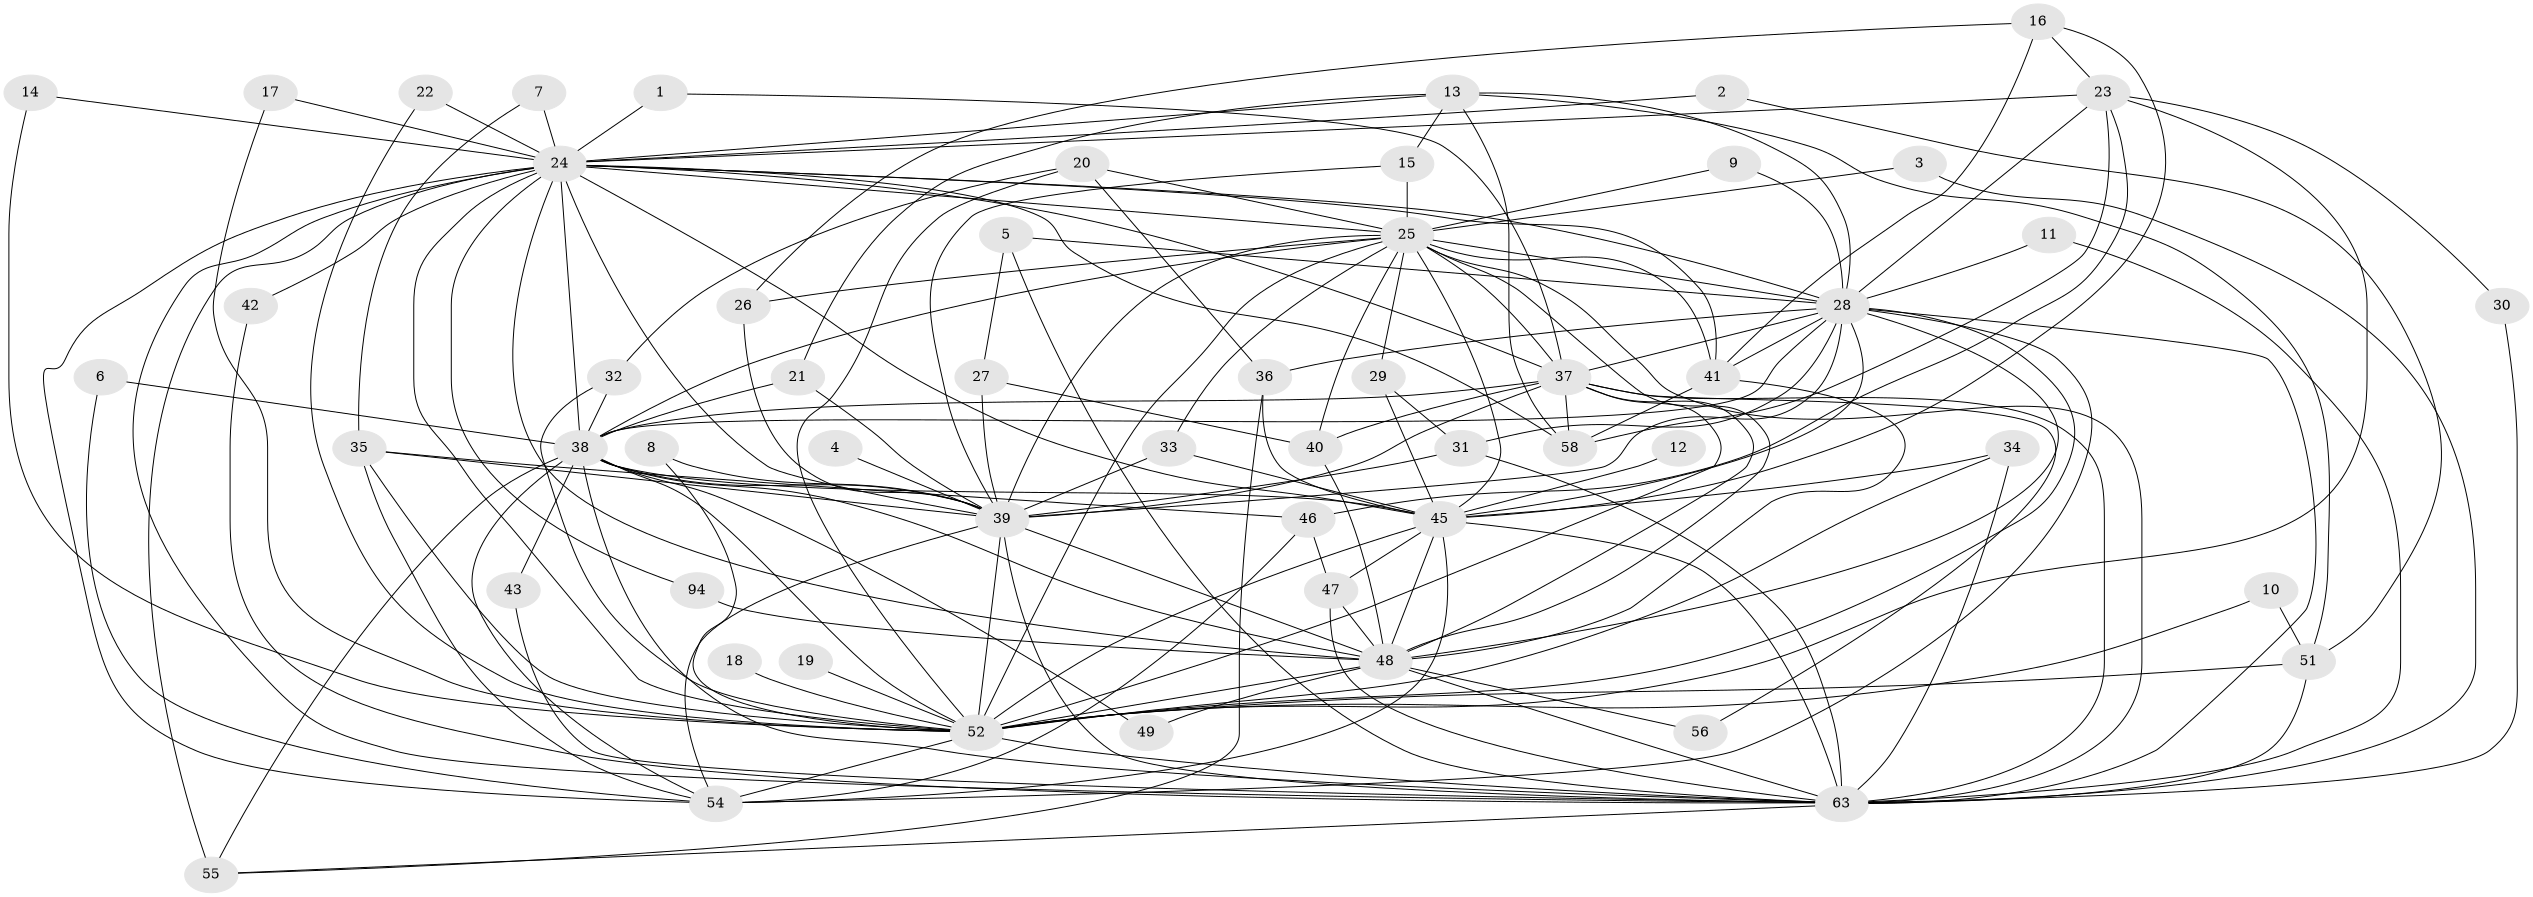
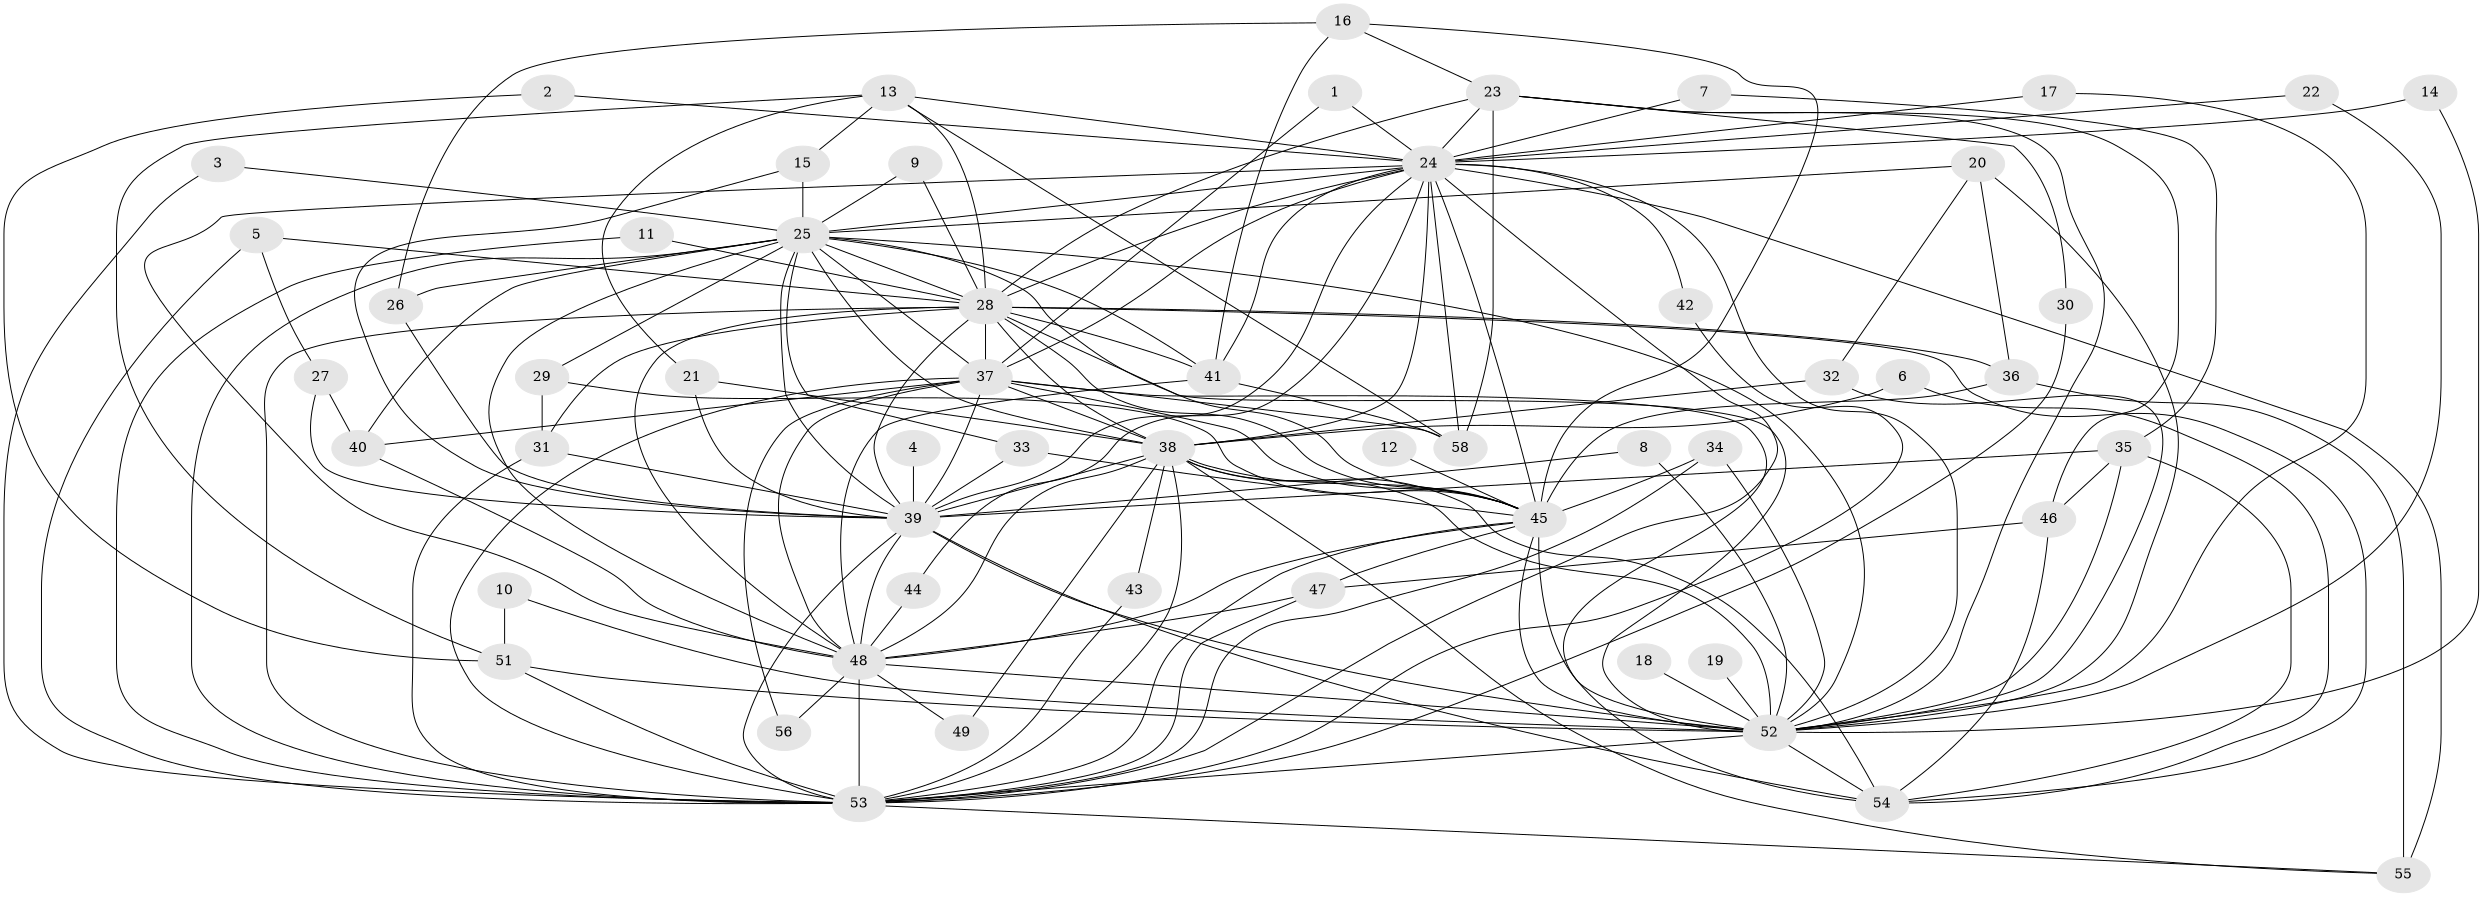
edge "37" -- "45": added
edge "24" -- "54": removed
node "94": label "94" -> "44"
node "63": label "63" -> "53"
